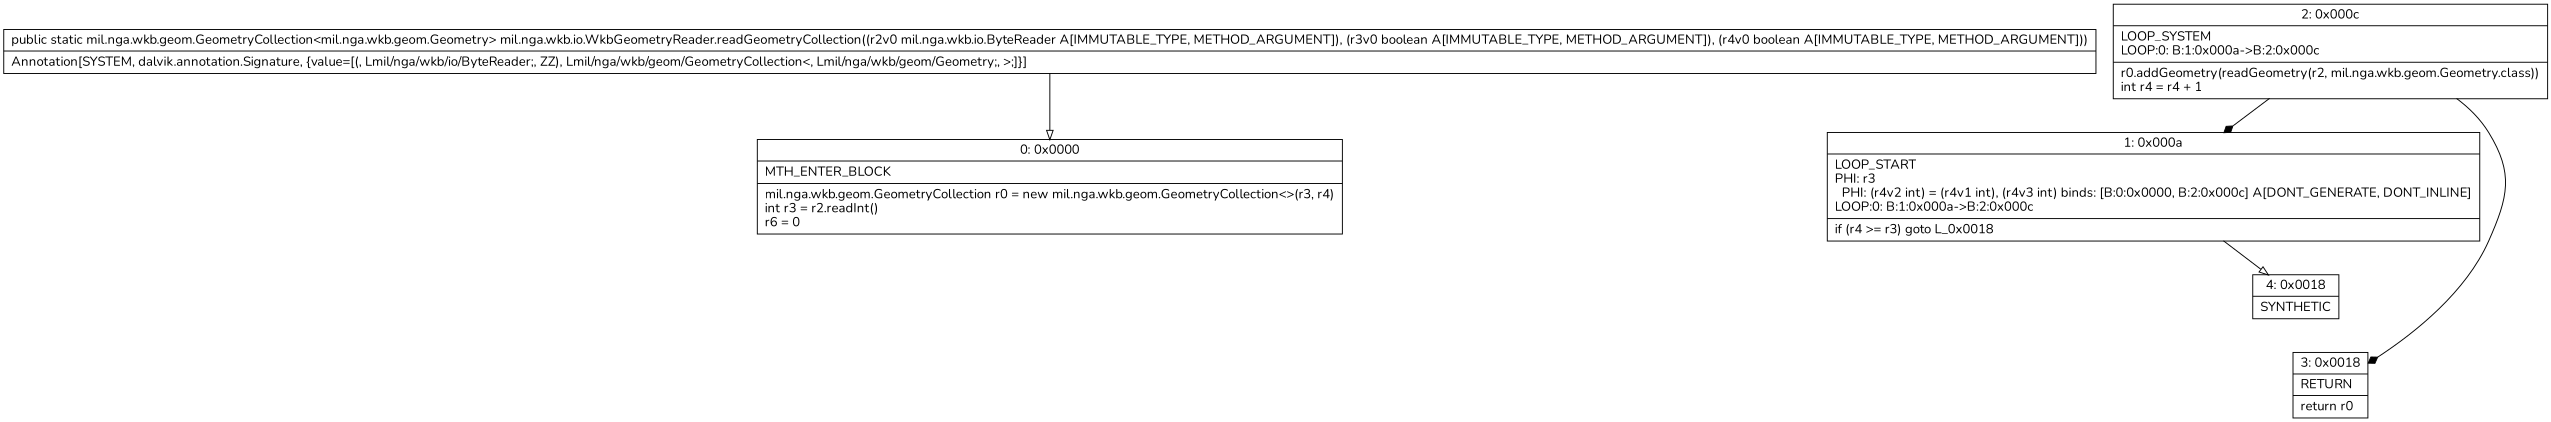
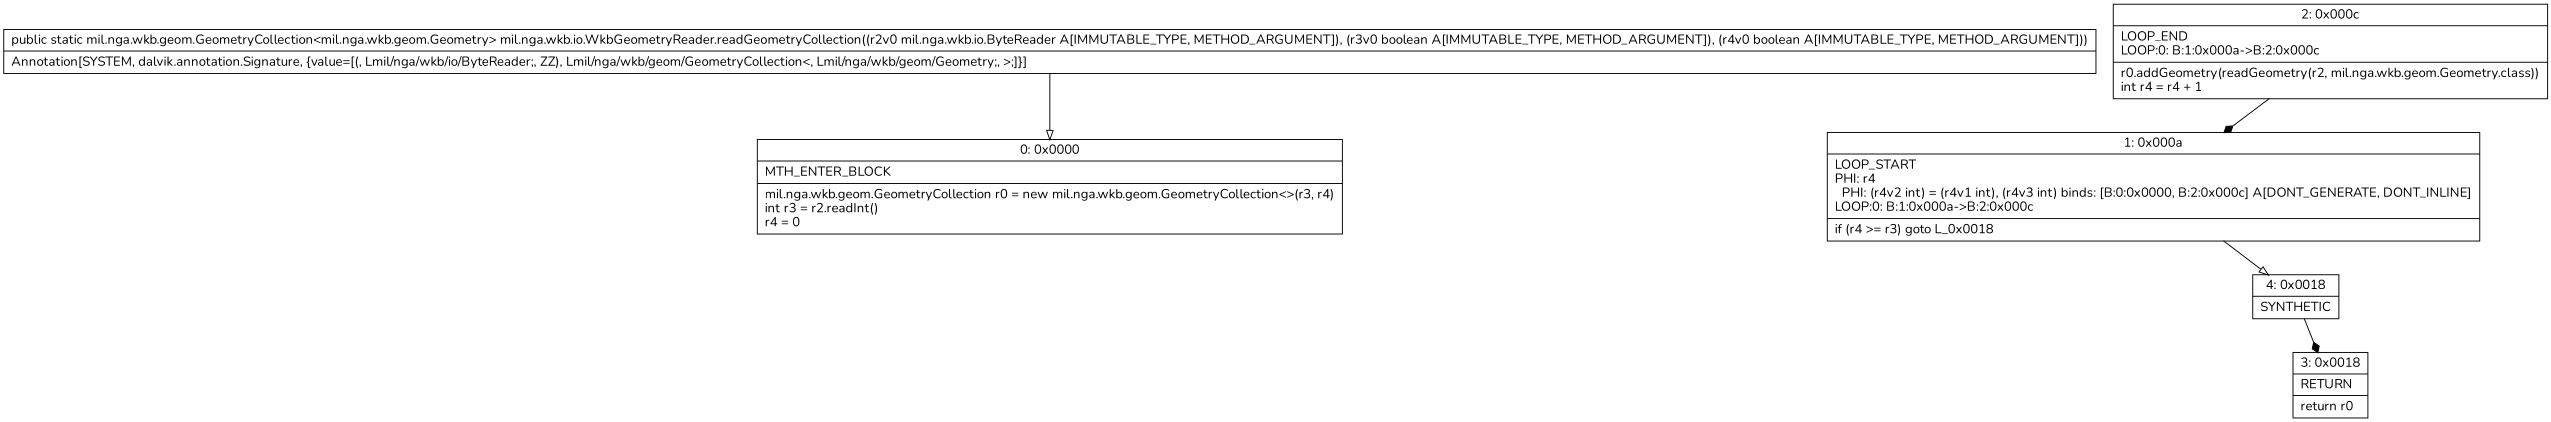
node "2: 0x000c": text "LOOP_SYSTEM" -> "LOOP_END"
node "1: 0x000a": text "PHI: r3" -> "PHI: r4"
node "0: 0x0000": text "r6 = 0" -> "r4 = 0"
edge "2: 0x000c" -> "3: 0x0018": now "4: 0x0018" -> "3: 0x0018"
